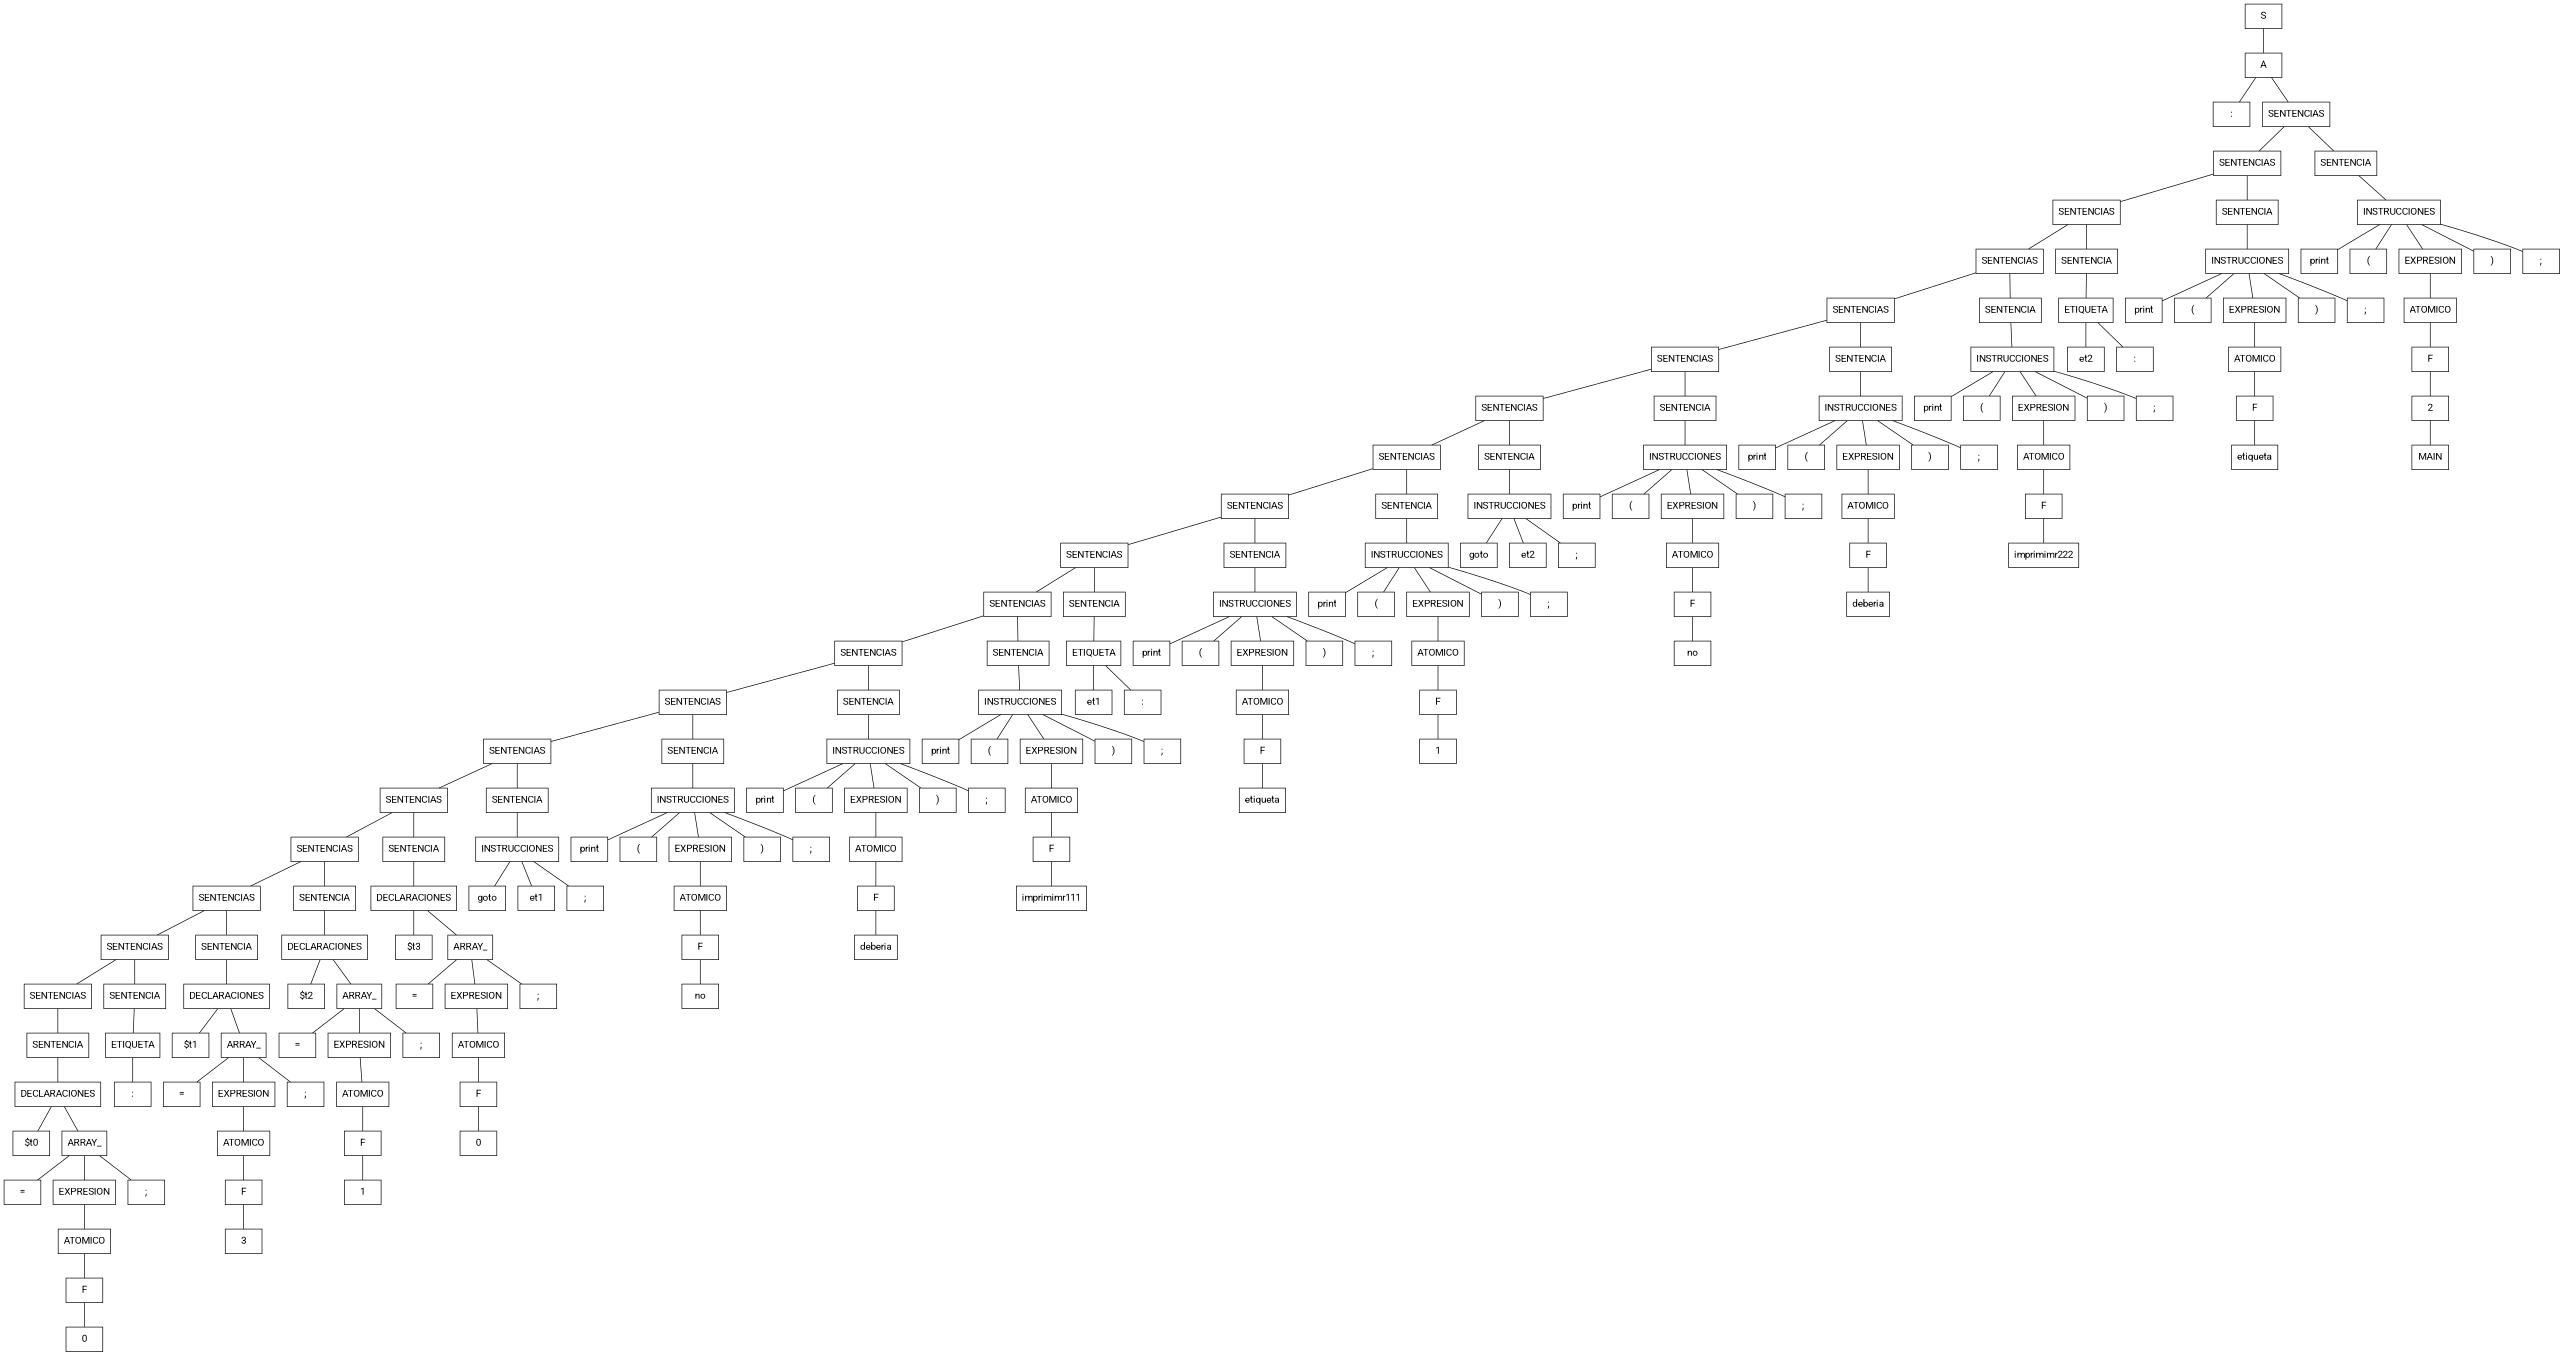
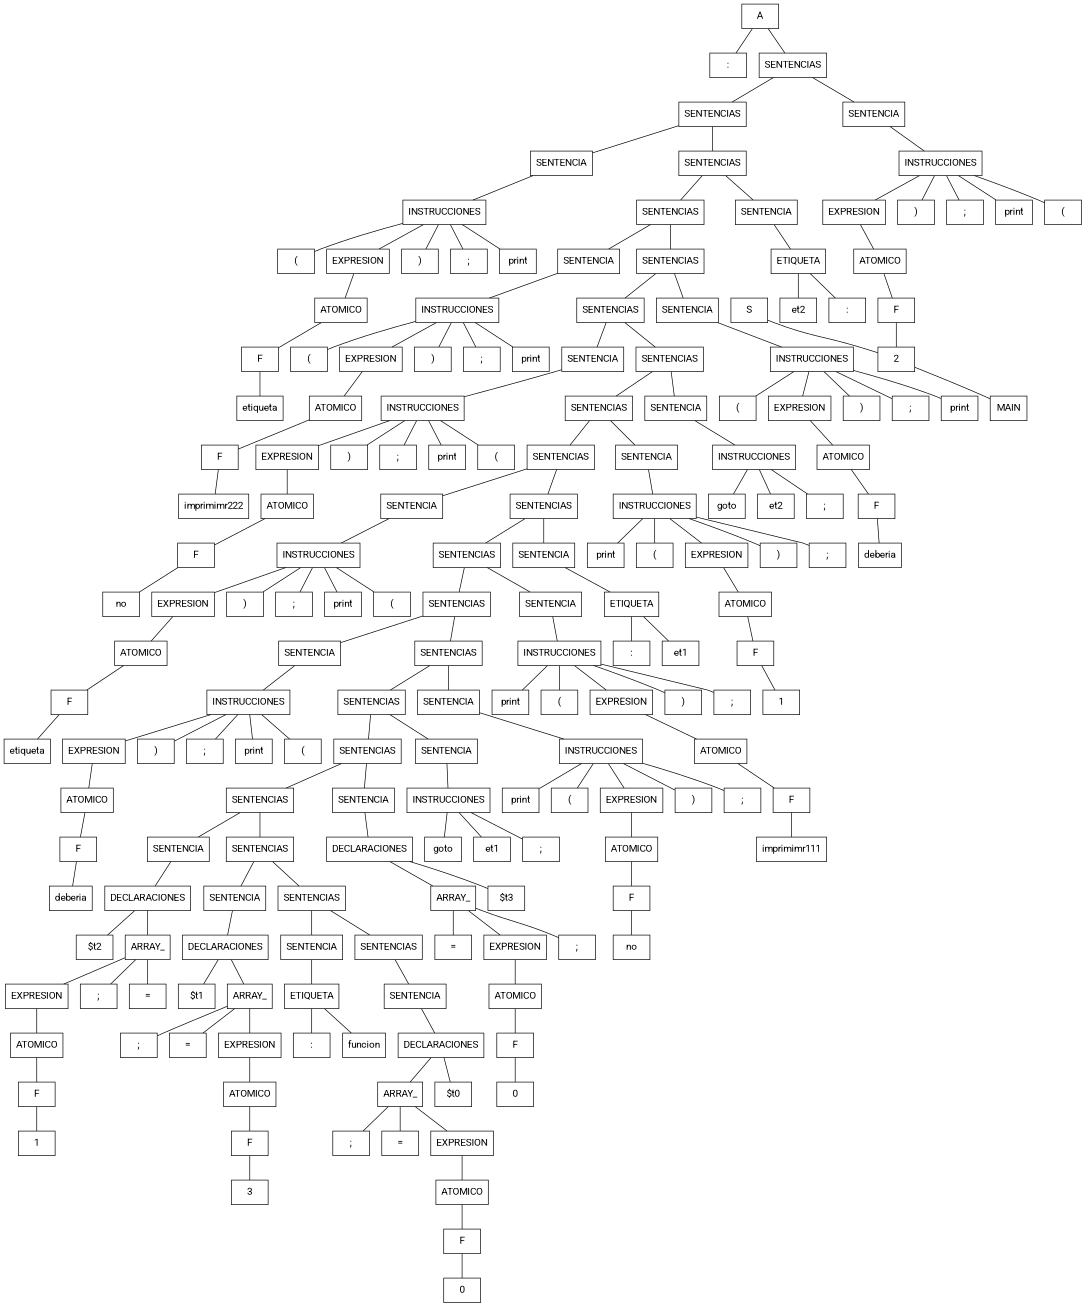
edge "S" -- "A": now "S" -- "2"
node "funcion": added
